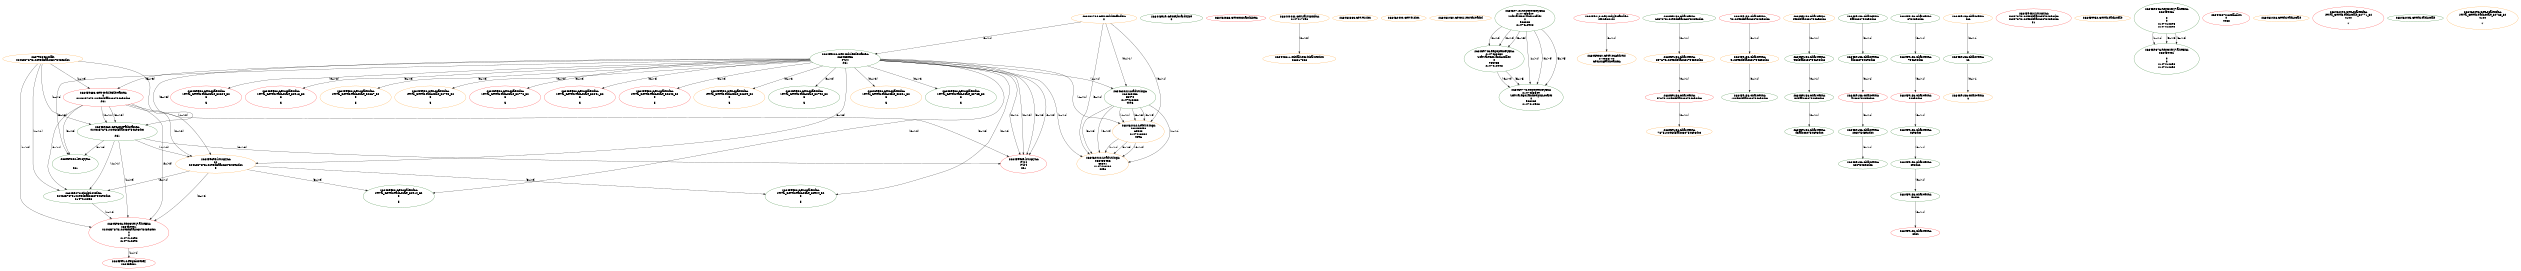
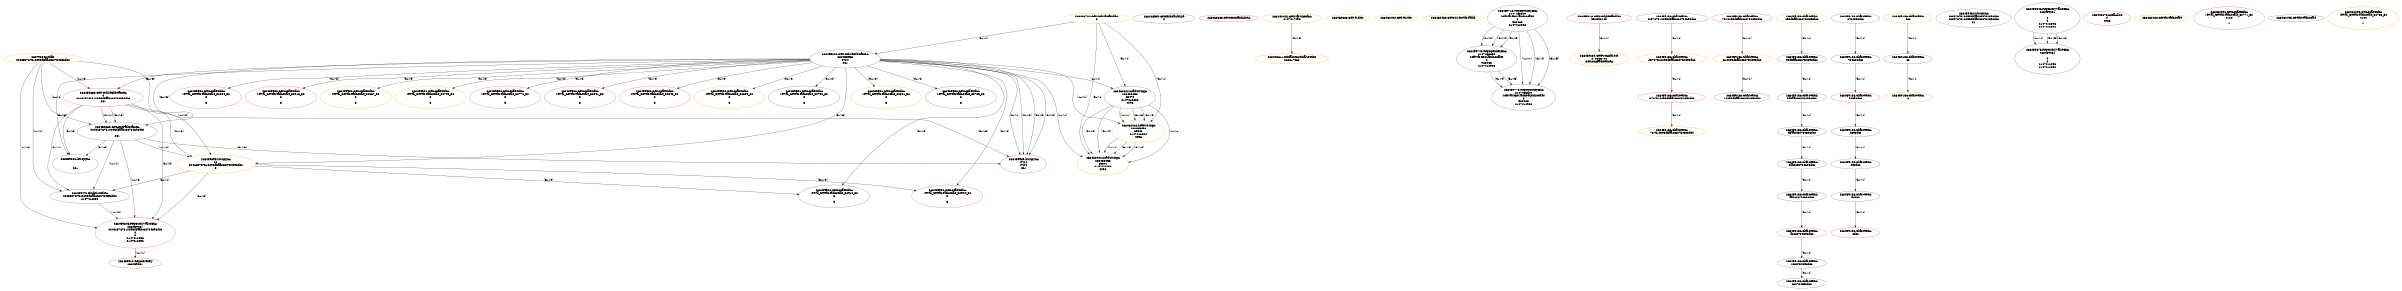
node "268459952.GetThreadLocale": removed
edge "268459156.CharNextA d5aa2c3c754698dcc" -> "268459156.CharNextA 5aa2c3c754698dcc": added, label "(0-->1)"
node "268459958.GetLocaleInfoA retval_GetThreadLocale_32904_32 3 5": color darkgreen -> red
